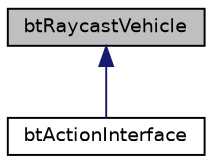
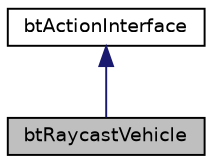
edge "btActionInterface" -> "btRaycastVehicle": reversed
